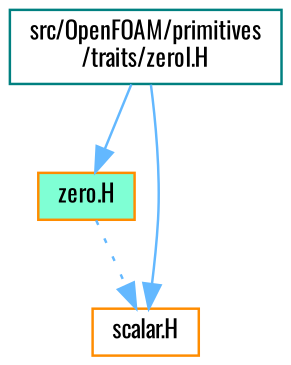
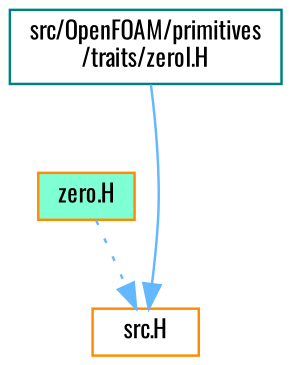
edge "src/OpenFOAM/primitives /traits/zeroI.H" -> "zero.H": removed
node "scalar.H": label "scalar.H" -> "src.H"
